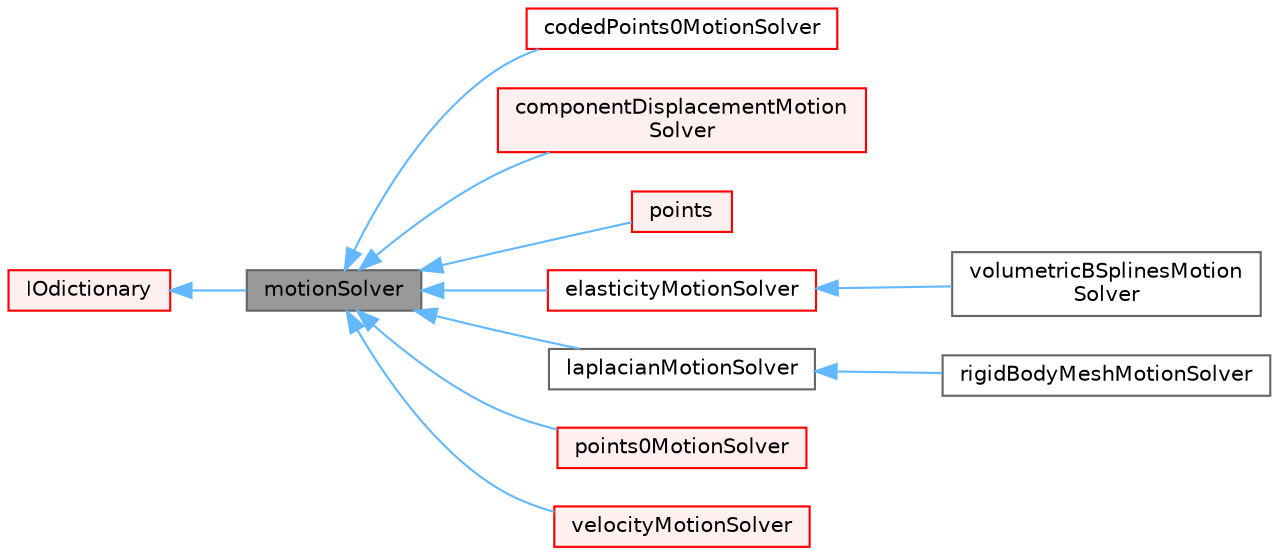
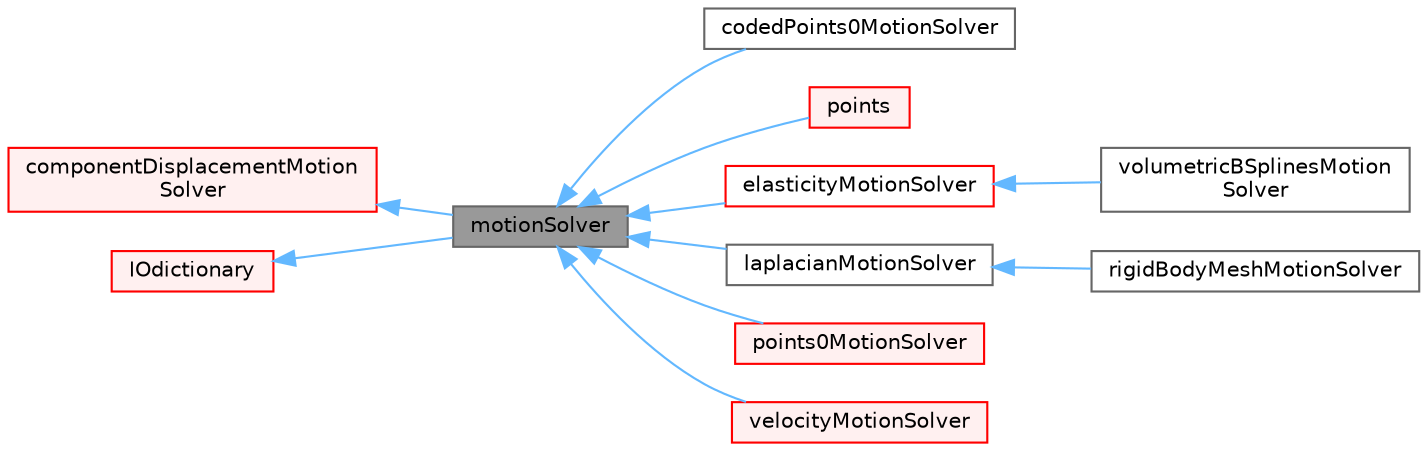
node "codedPoints0MotionSolver": color red -> gray40
edge "componentDisplacementMotion Solver" -> "motionSolver": reversed
